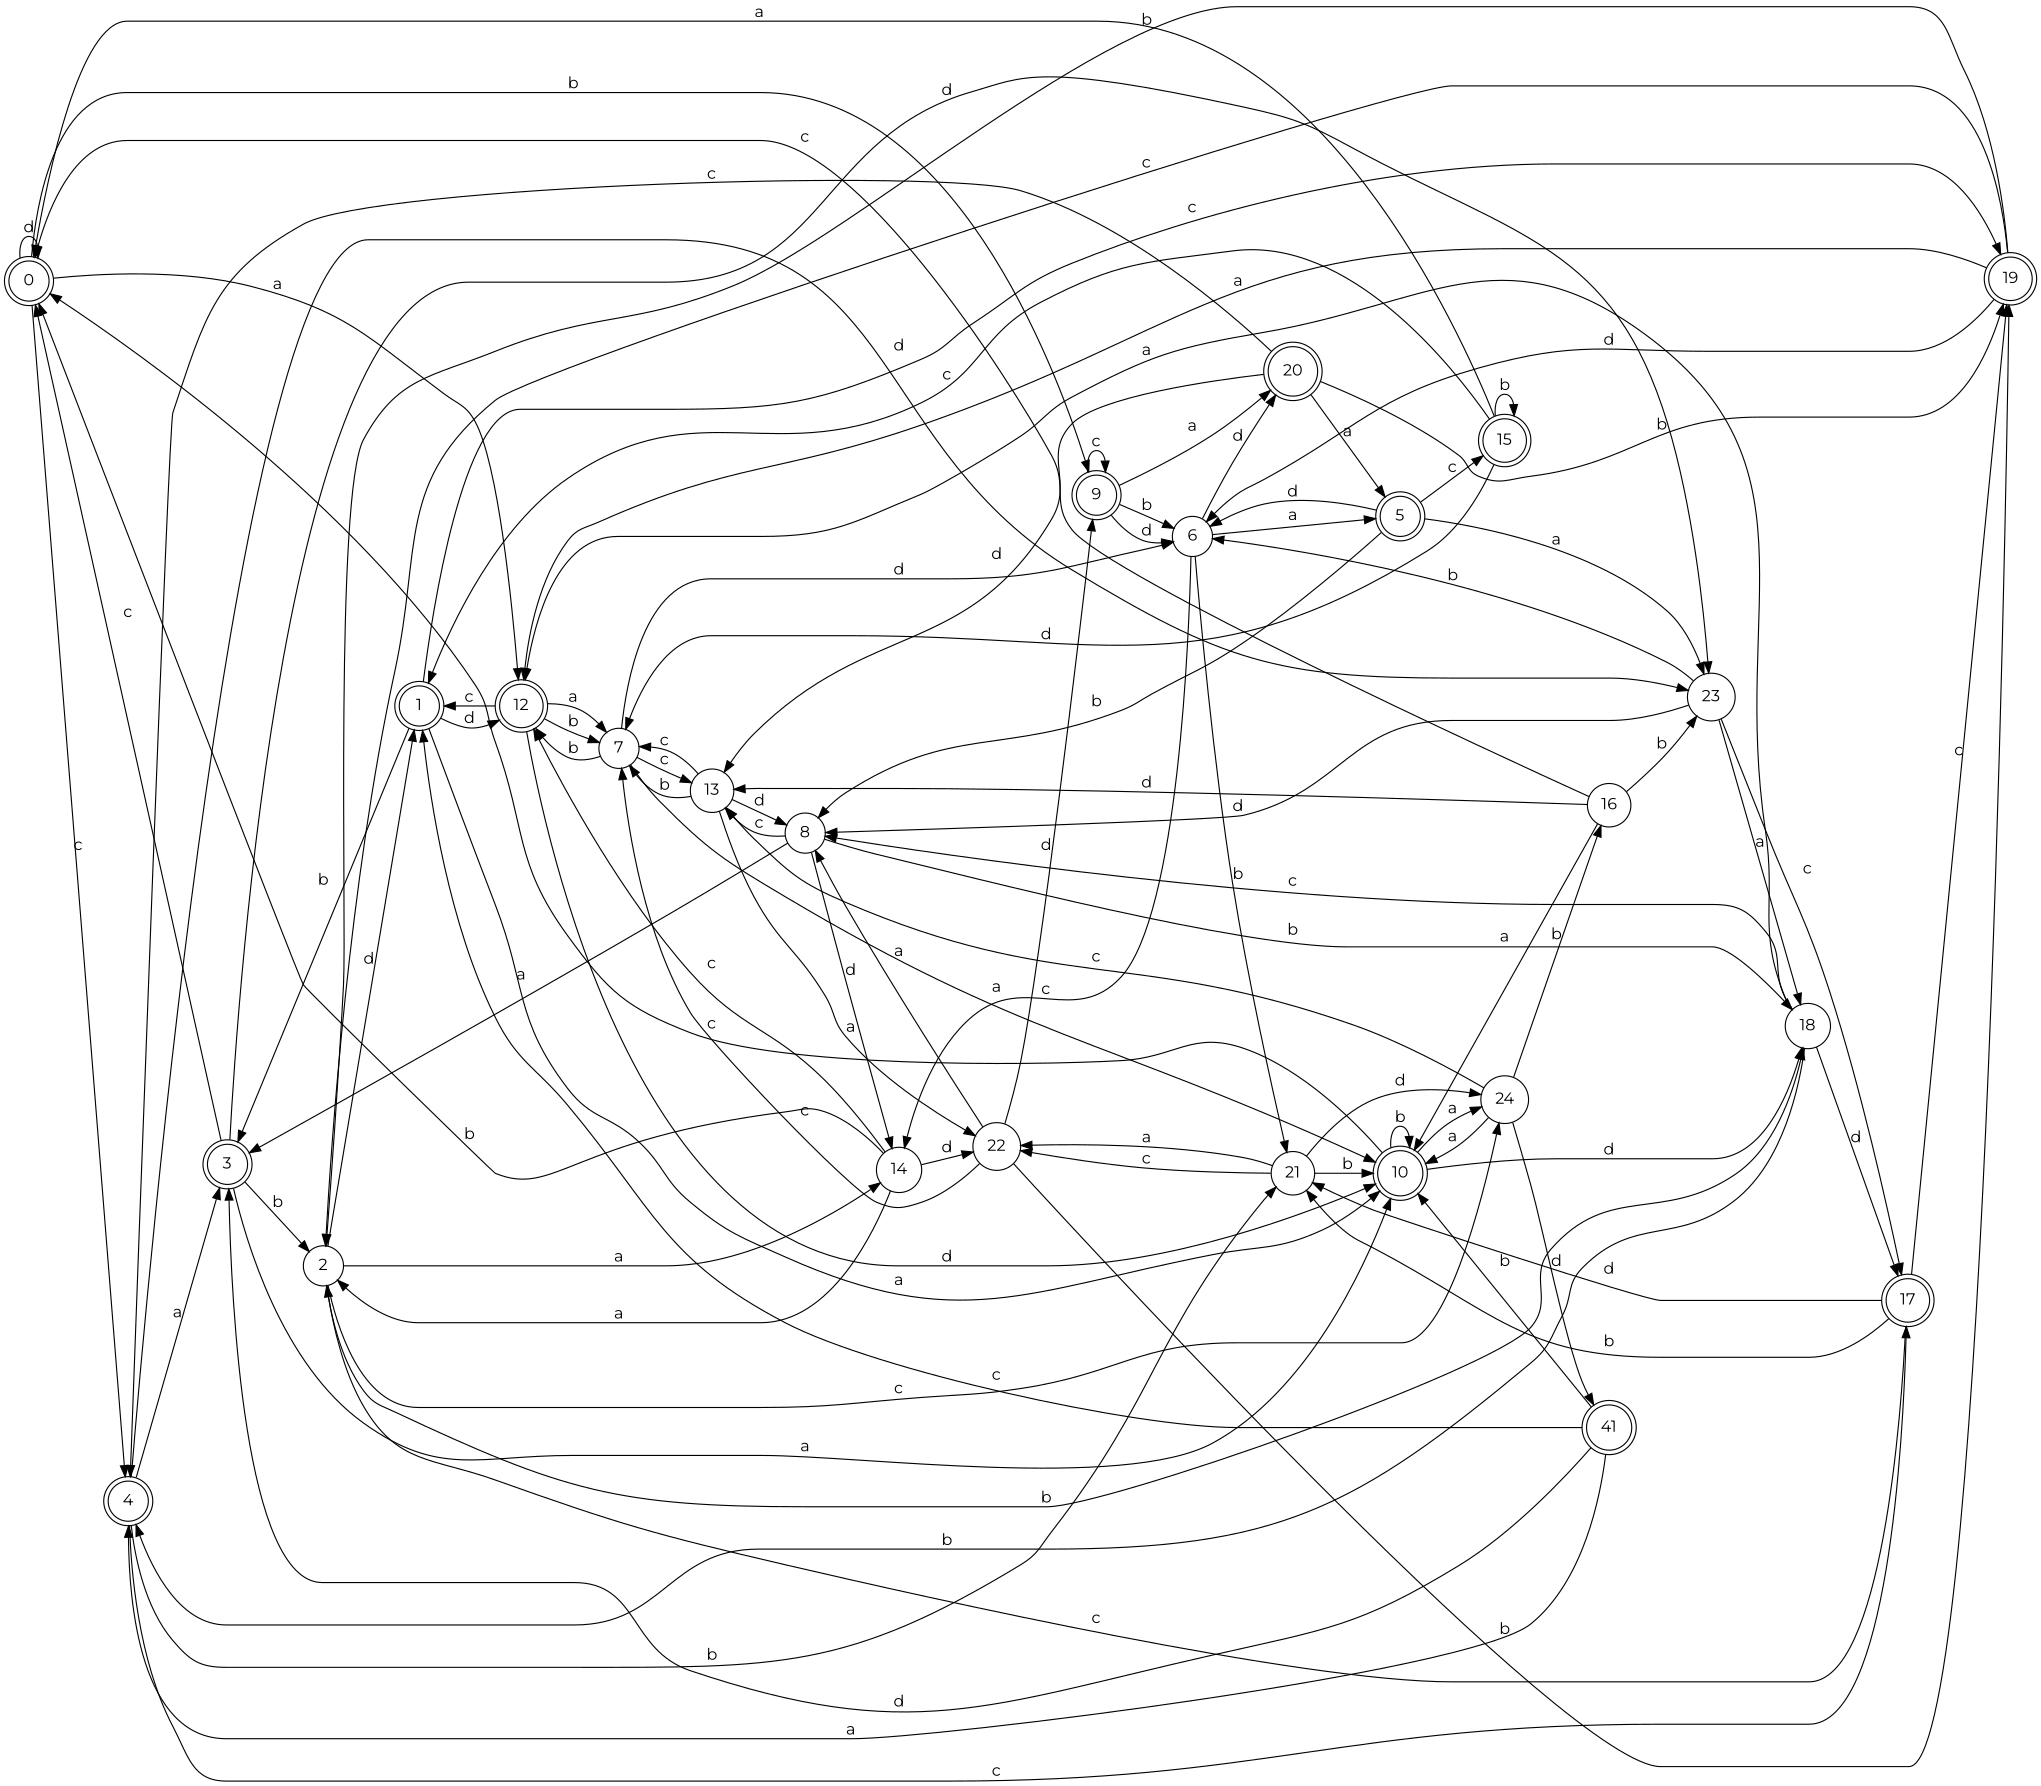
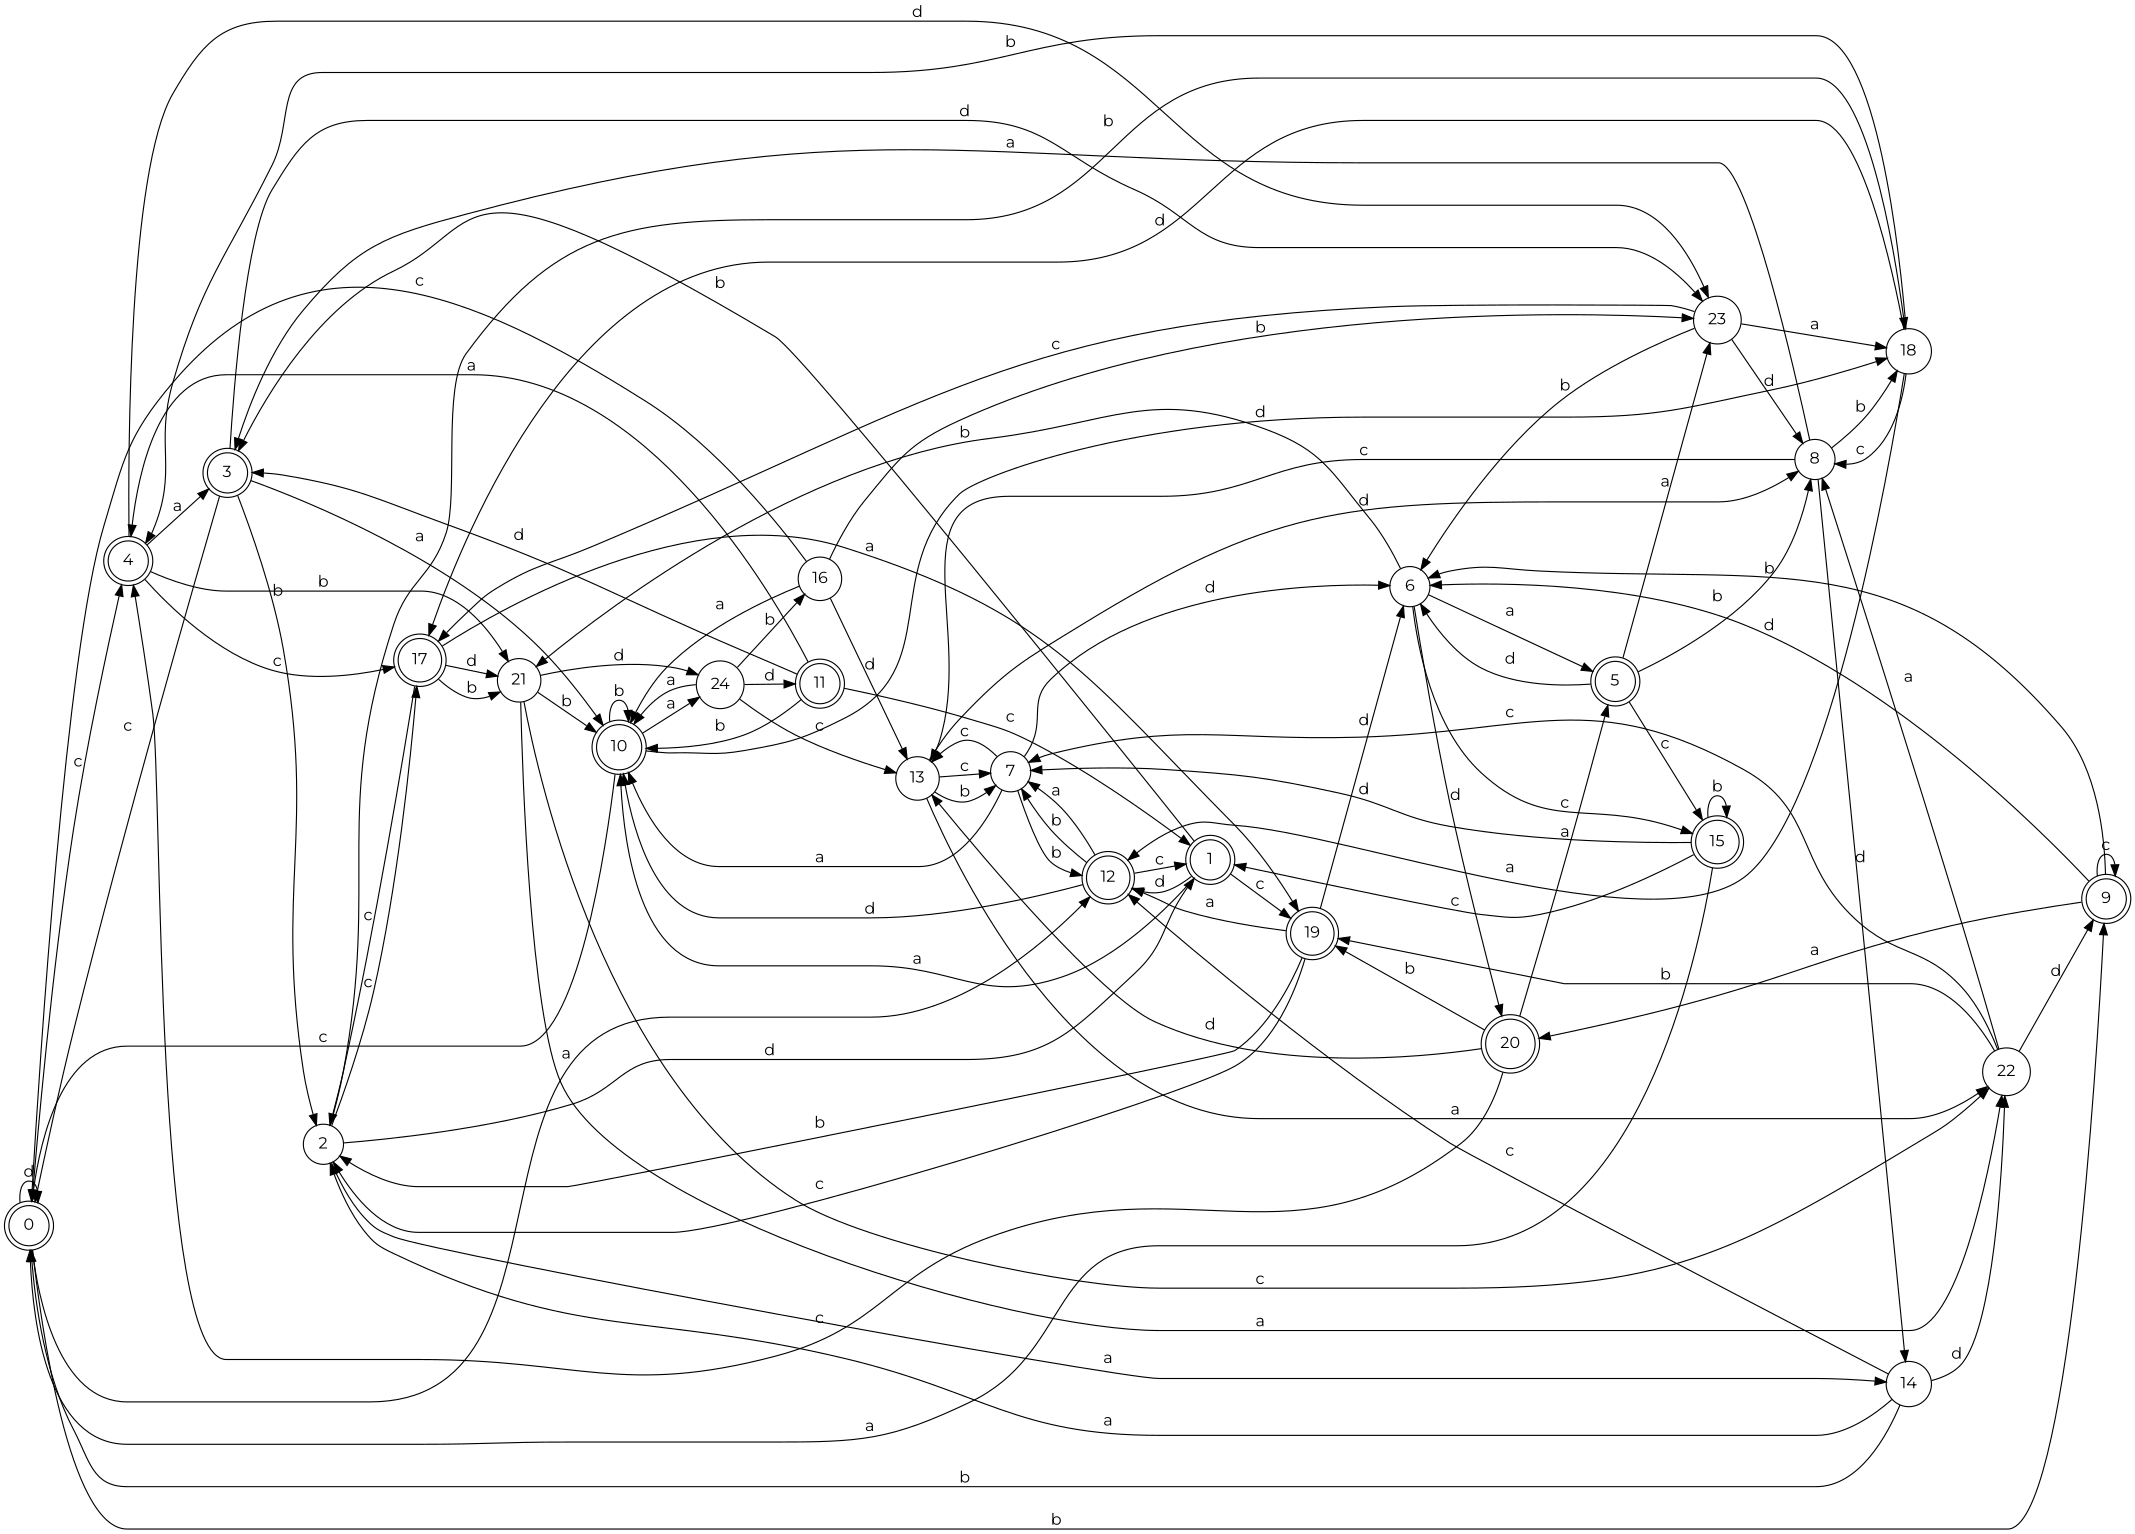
edge "17" -> "19": label "c" -> "a"
edge "6" -> "14": now "6" -> "15"
edge "2" -> "24": now "2" -> "17"
node "41": label "41" -> "11"
